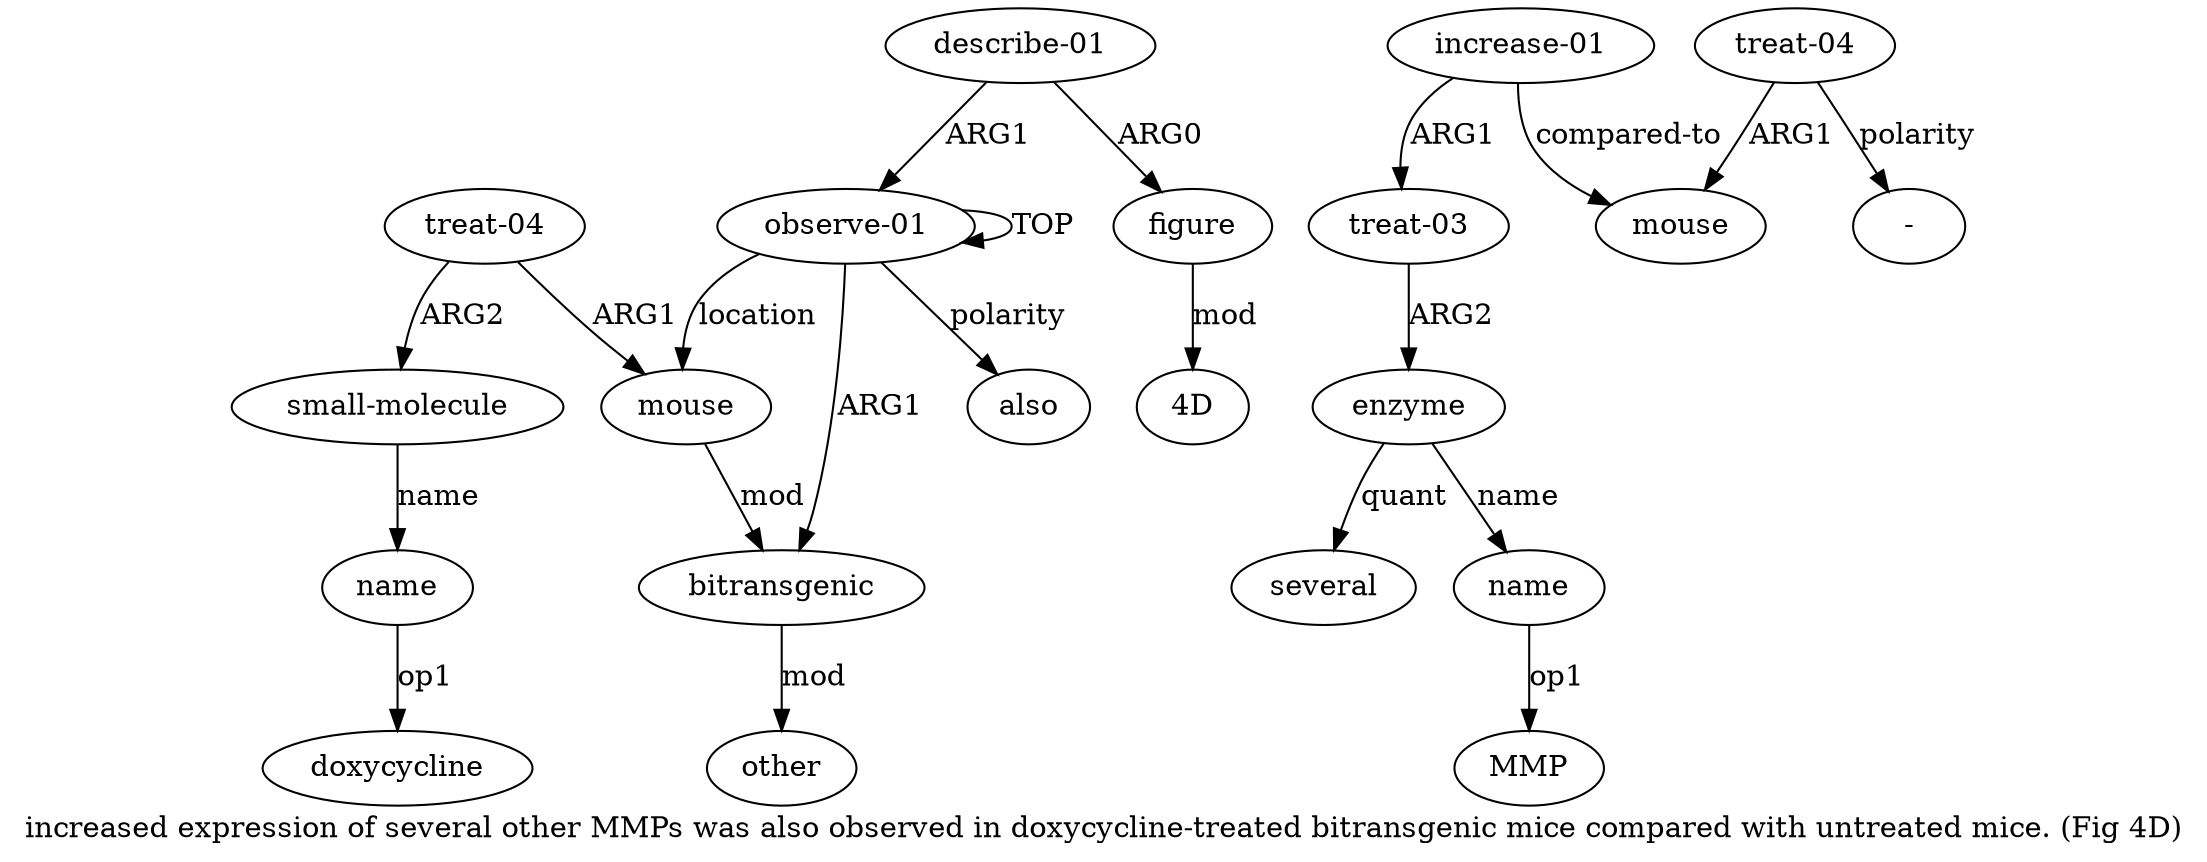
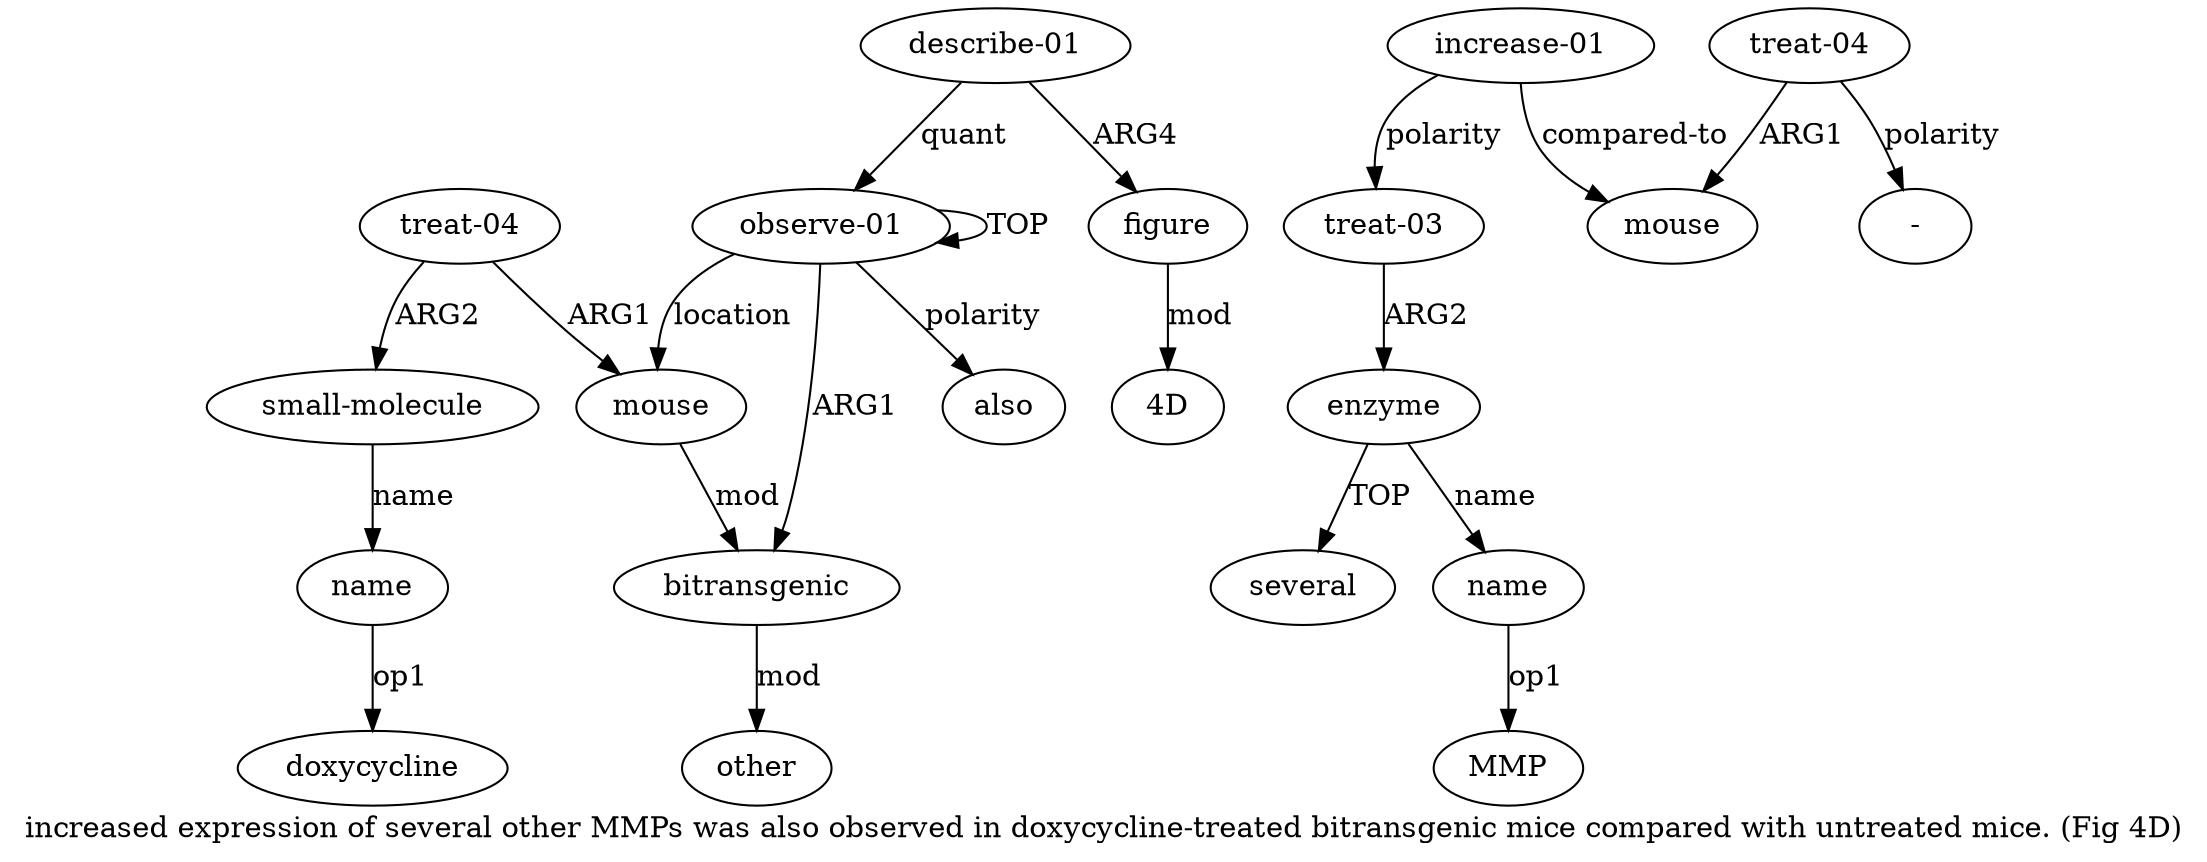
edge "describe-01" -> "observe-01": label "ARG1" -> "quant"
edge "describe-01" -> "figure": label "ARG0" -> "ARG4"
edge "increase-01" -> "treat-03": label "ARG1" -> "polarity"
edge "enzyme" -> "several": label "quant" -> "TOP"
